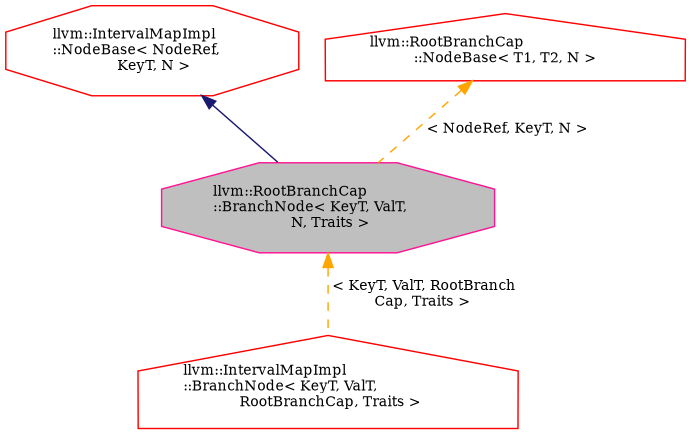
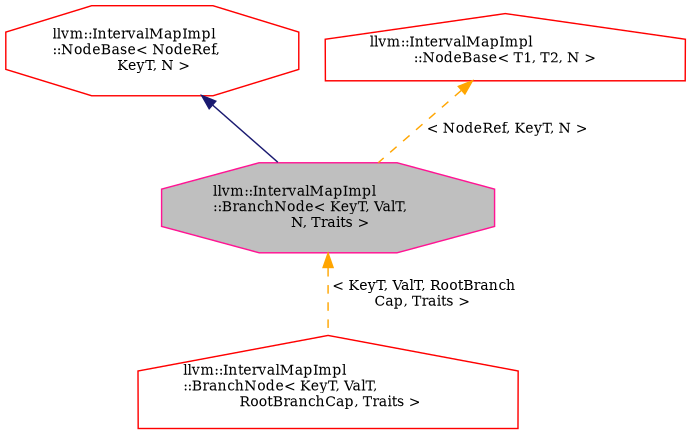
node "llvm::RootBranchCap ::NodeBase< T1, T2, N >": label "llvm::RootBranchCap ::NodeBase< T1, T2, N >" -> "llvm::IntervalMapImpl ::NodeBase< T1, T2, N >"
node "llvm::RootBranchCap ::BranchNode< KeyT, ValT, N, Traits >": label "llvm::RootBranchCap ::BranchNode< KeyT, ValT, N, Traits >" -> "llvm::IntervalMapImpl ::BranchNode< KeyT, ValT, N, Traits >"
